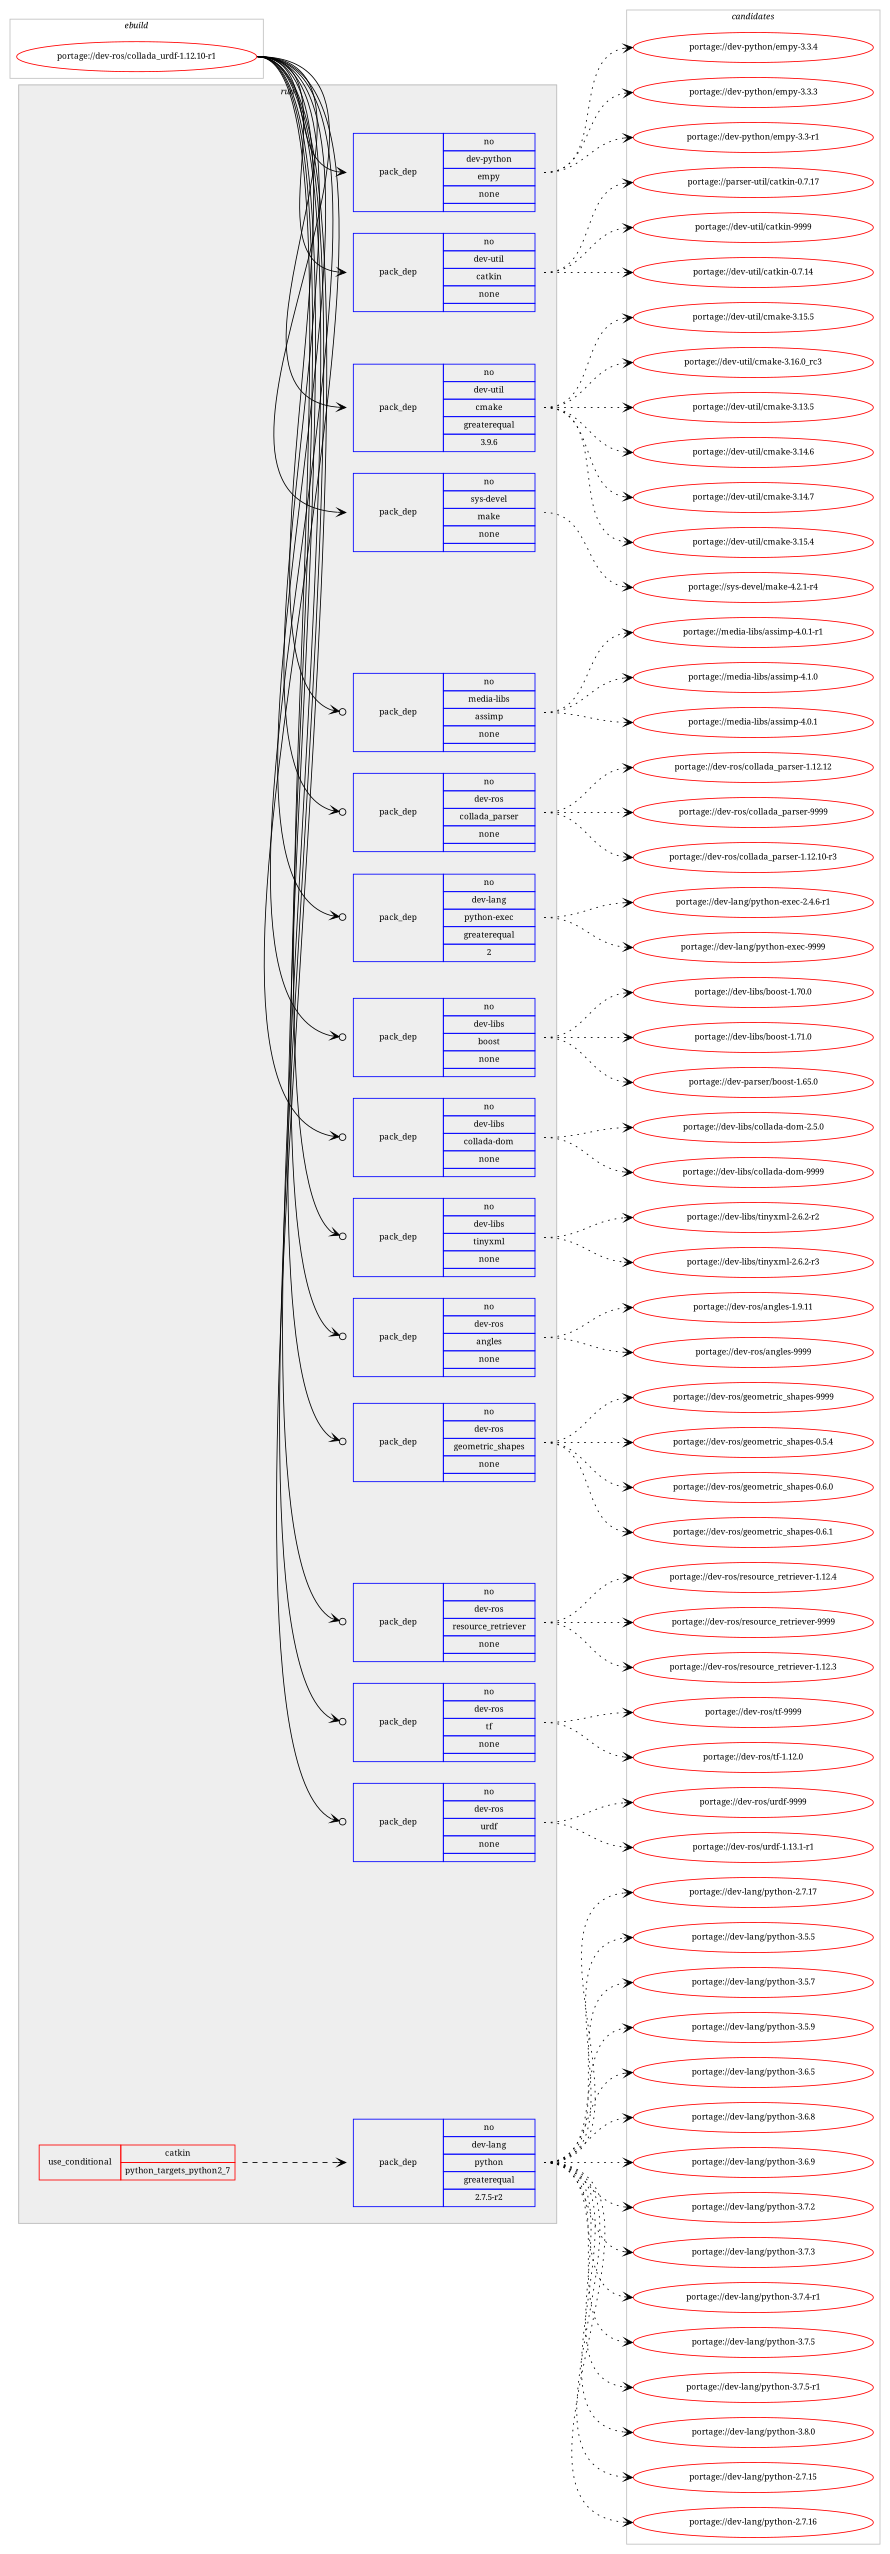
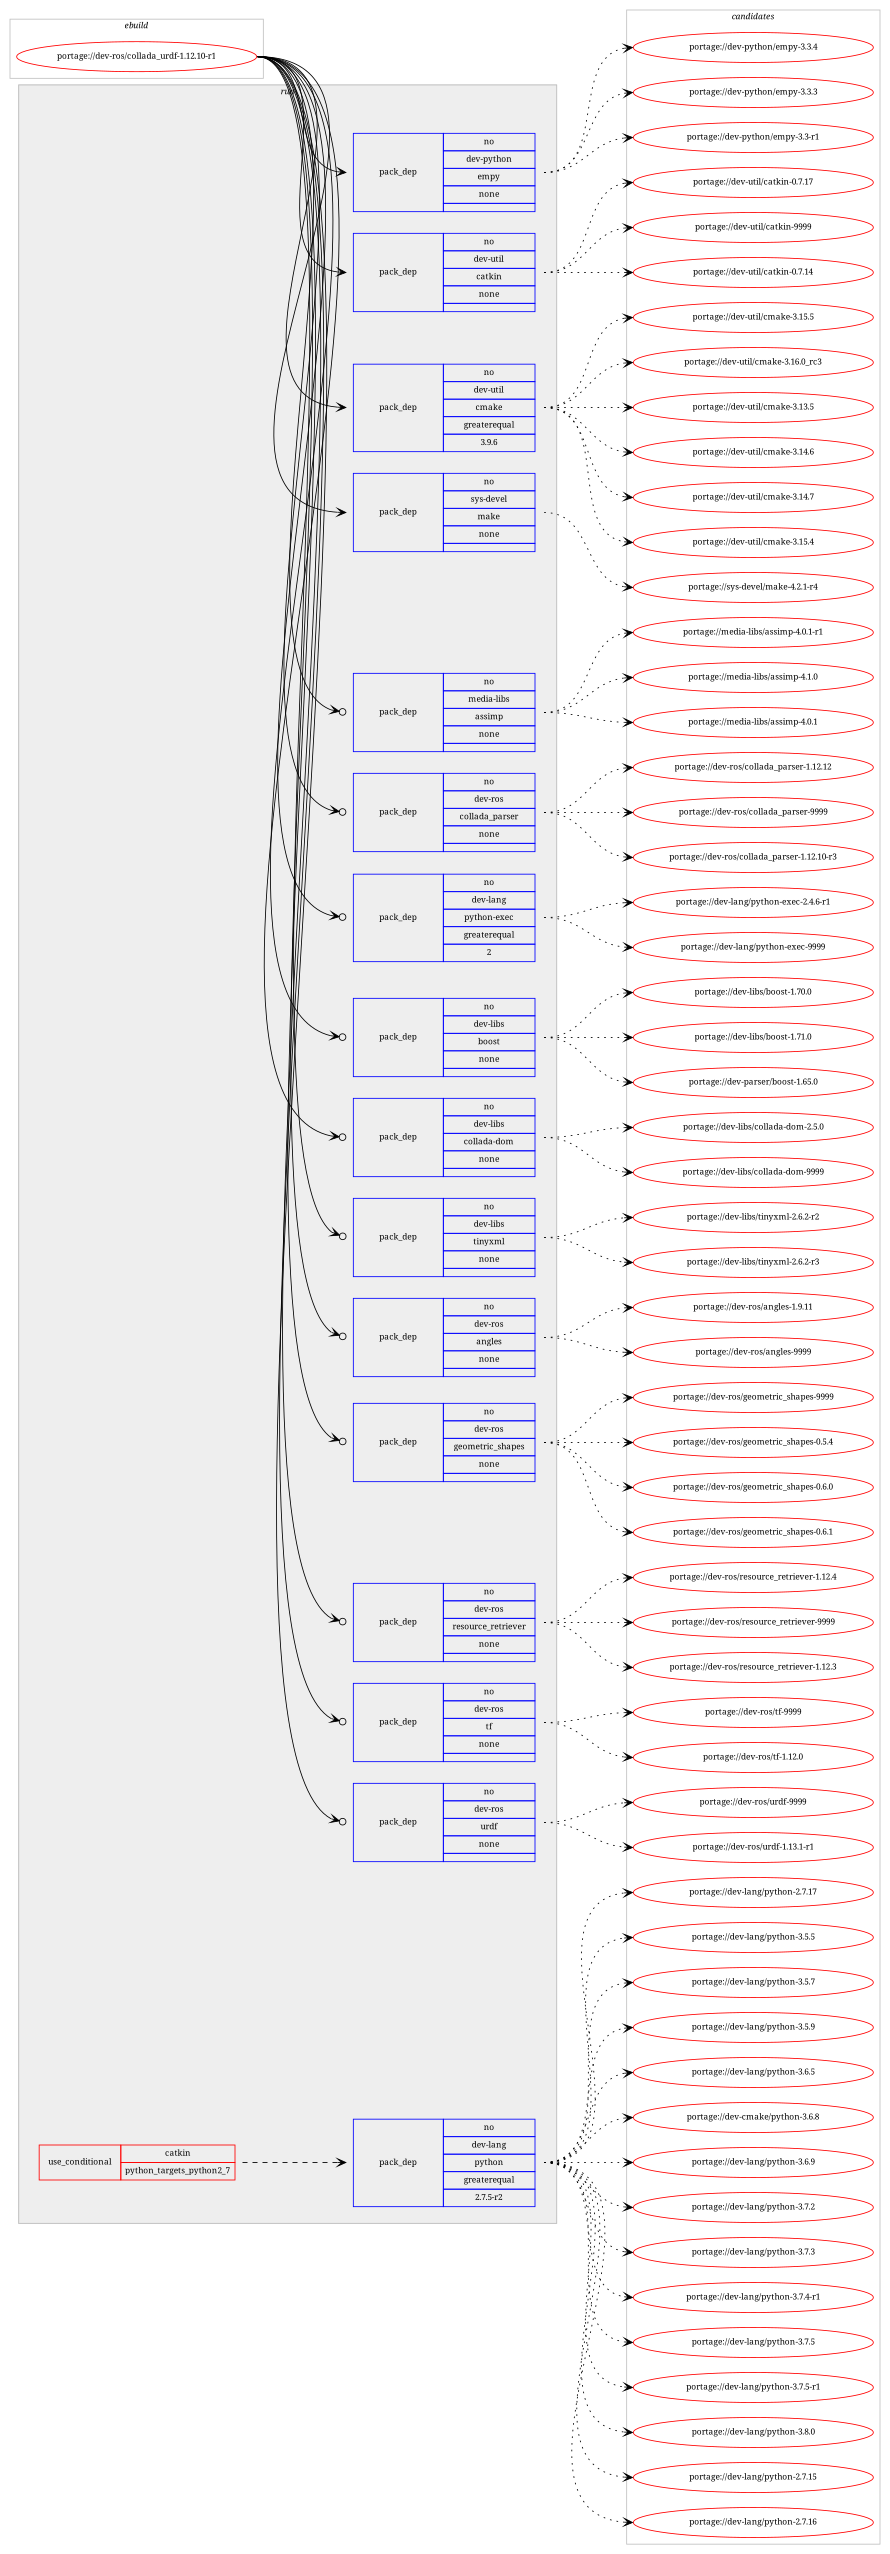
node "portage://parser-util/catkin-0.7.17": label "portage://parser-util/catkin-0.7.17" -> "portage://dev-util/catkin-0.7.17"
node "portage://dev-lang/python-3.6.8": label "portage://dev-lang/python-3.6.8" -> "portage://dev-cmake/python-3.6.8"
